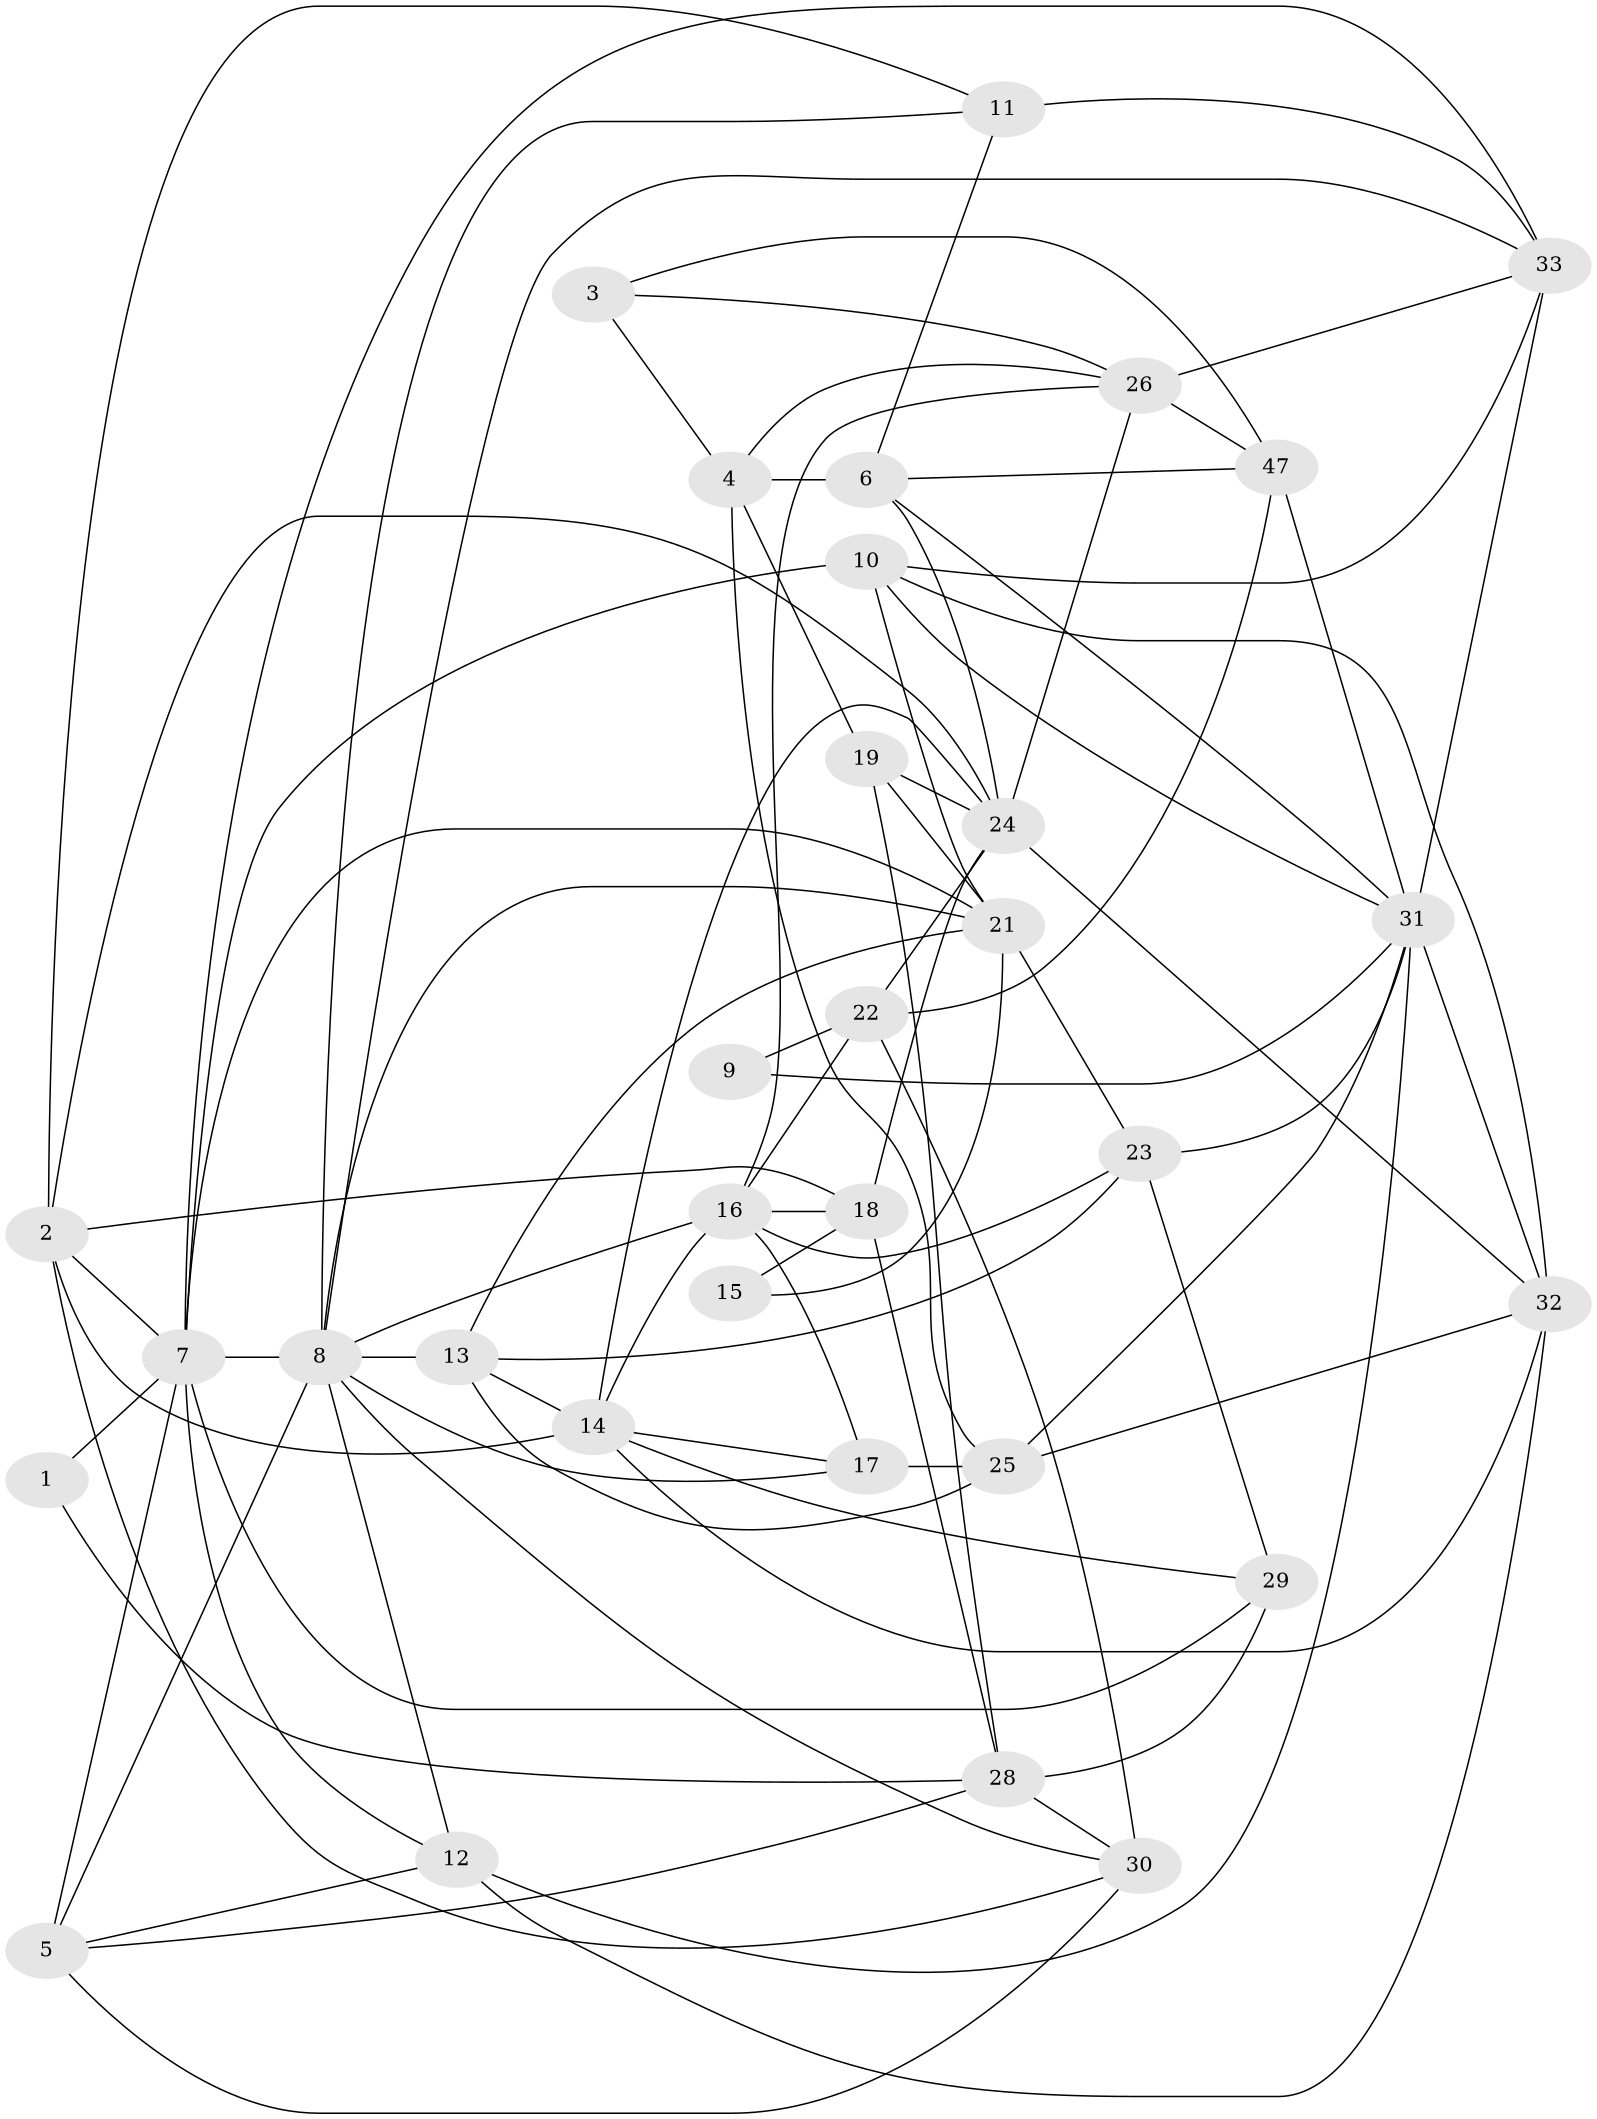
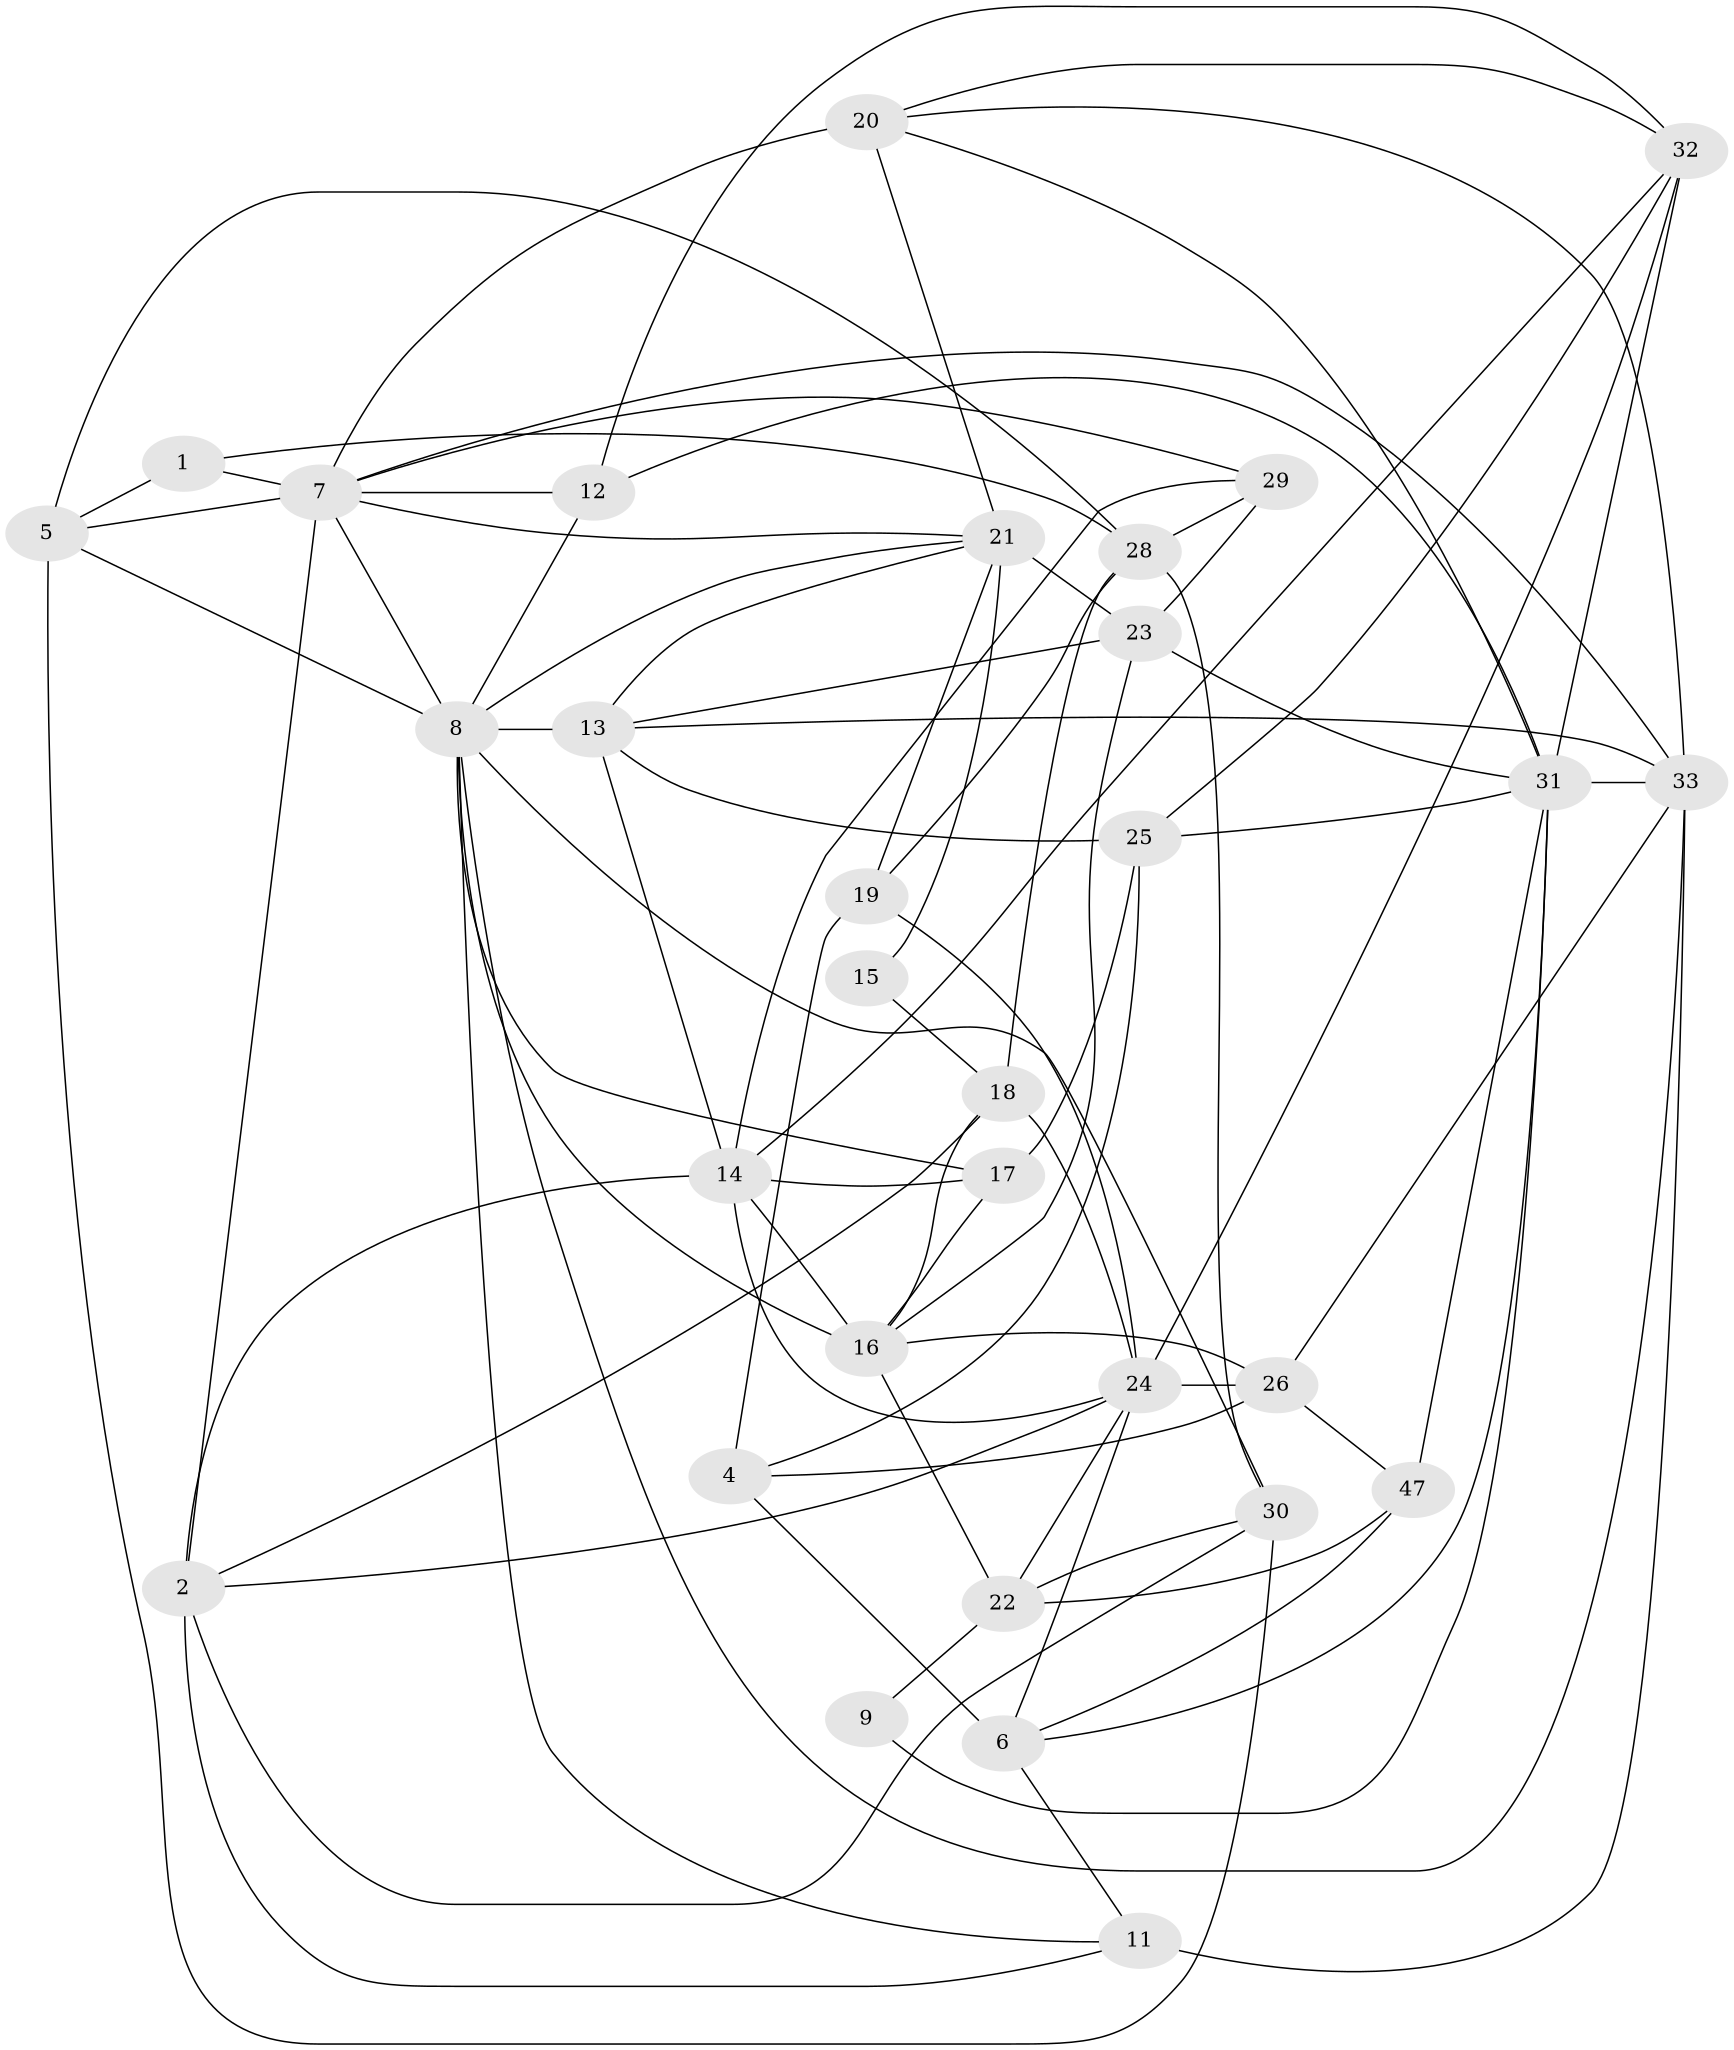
node "3": removed
node "10": label "10" -> "20"
edge "13" -- "33": added
edge "12" -- "5": now "1" -- "5"
